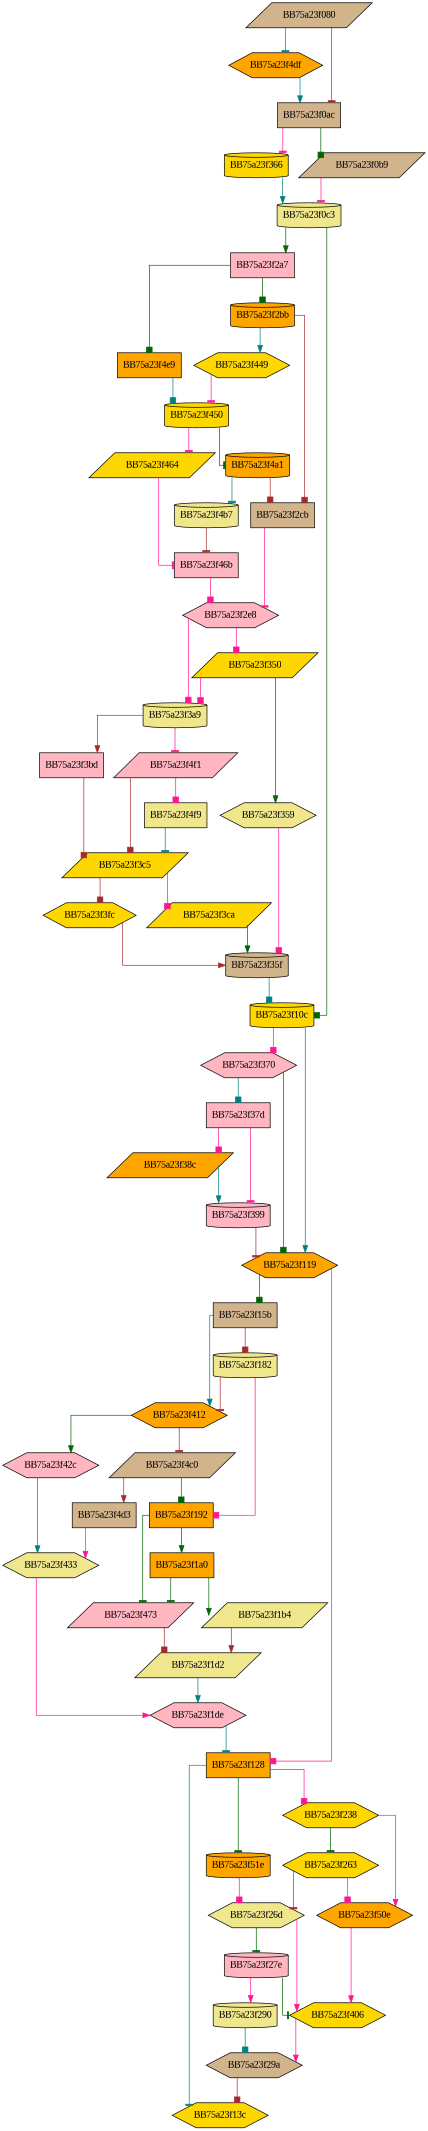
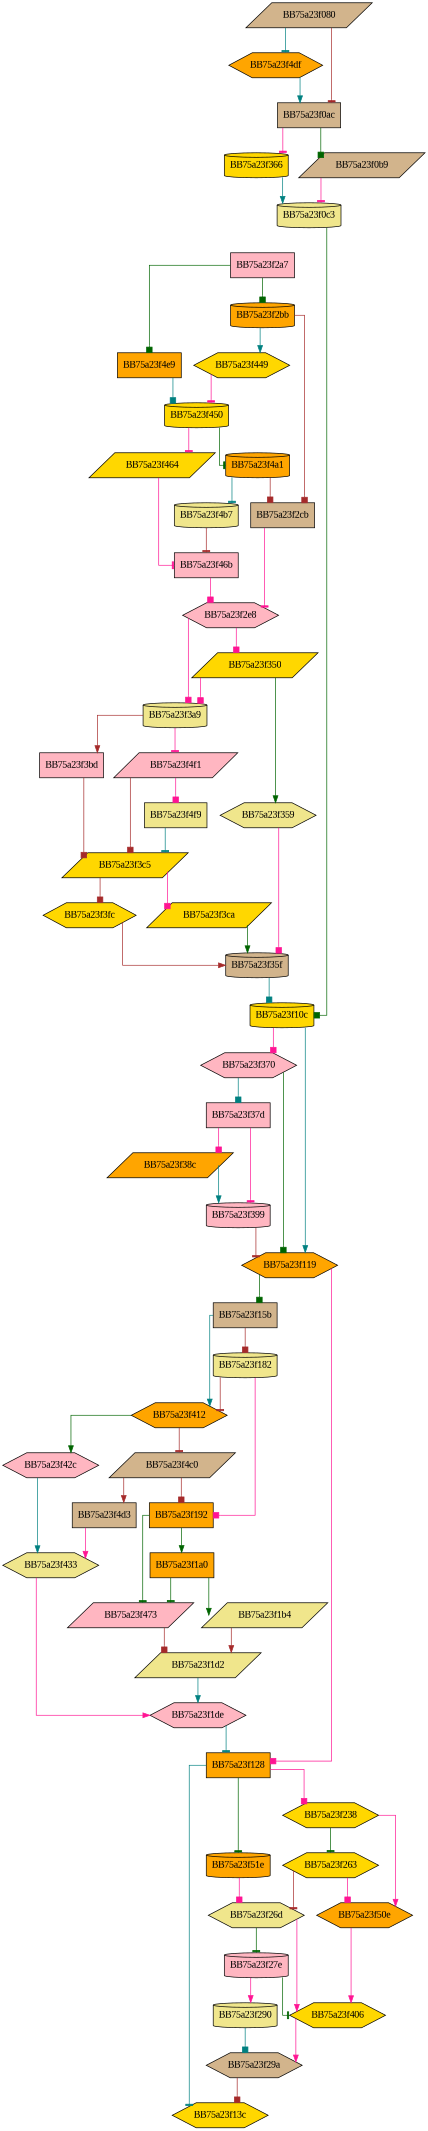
edge "BB75a23f0c3" -> "BB75a23f2a7": removed
edge "BB75a23f4c0" -> "BB75a23f192": color darkgreen -> brown
